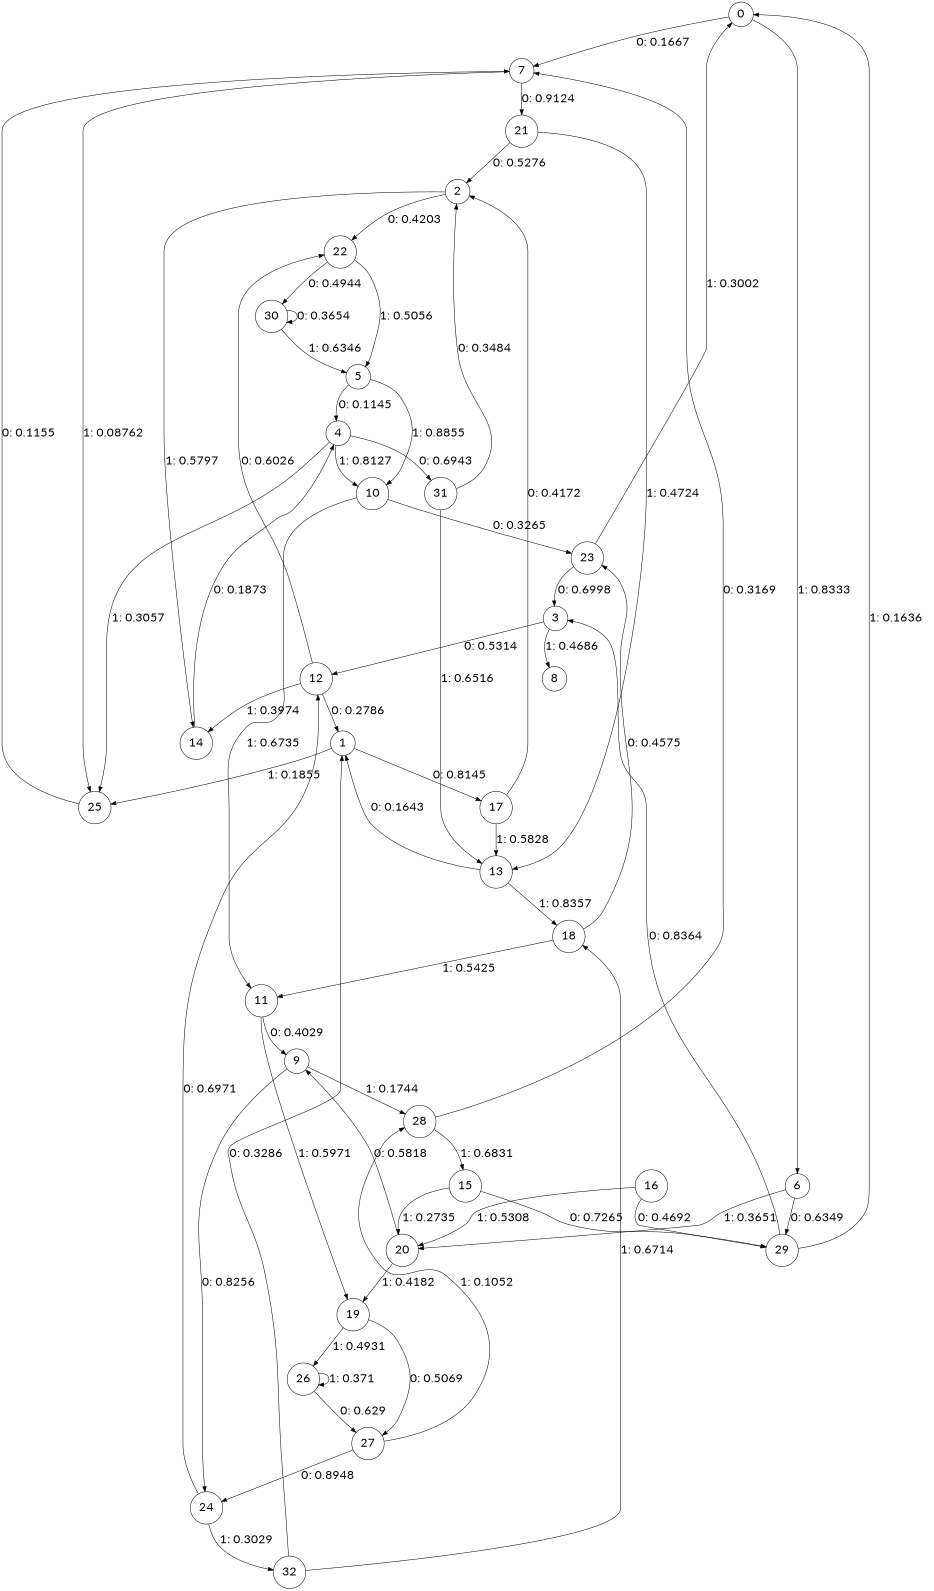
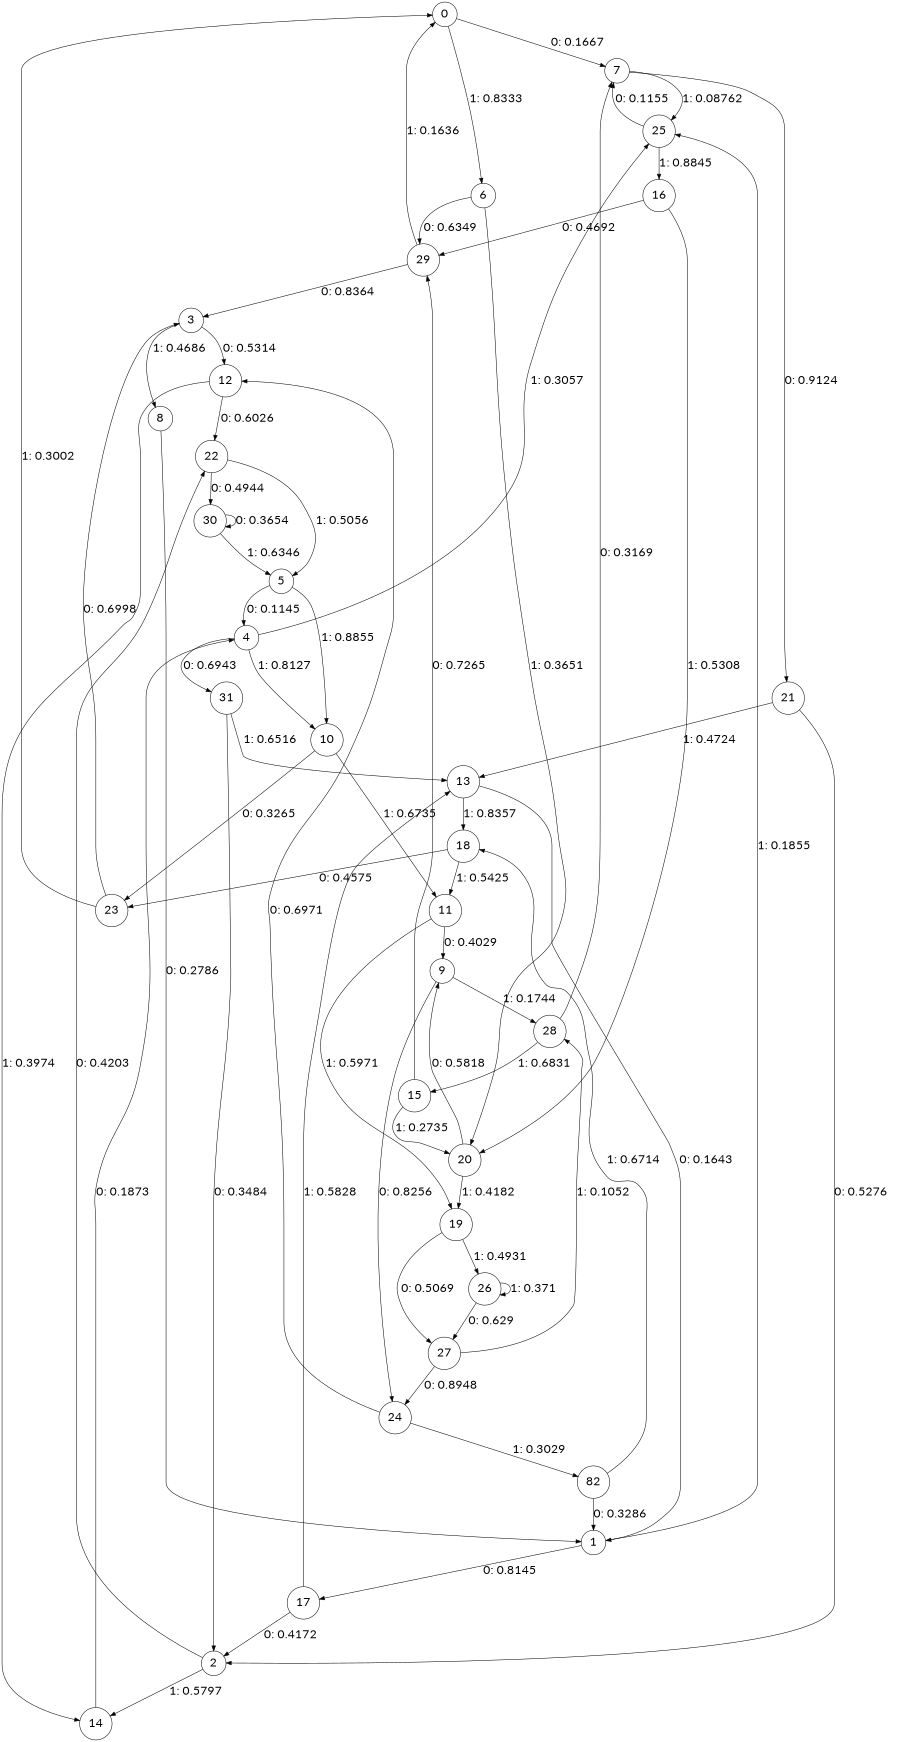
edge "25" -> "16": added, label "1: 0.8845"
edge "12" -> "1": now "8" -> "1"
node "32": label "32" -> "82"
